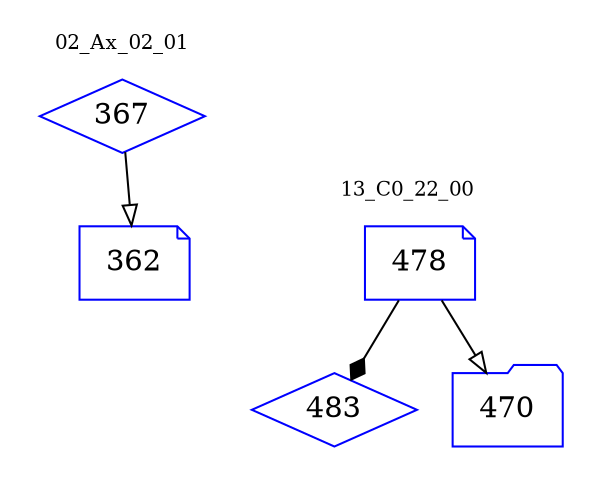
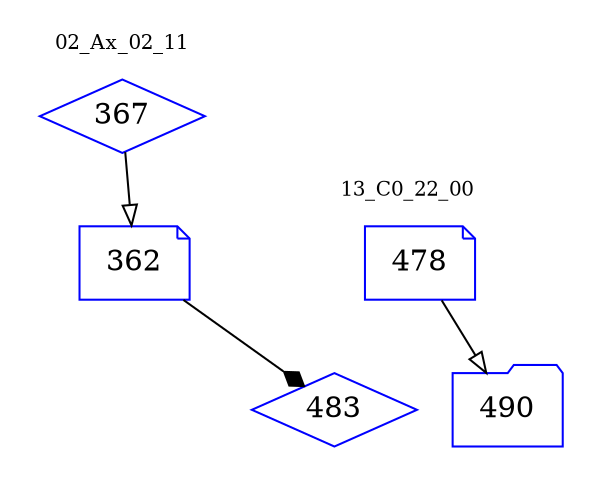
cluster "02_Ax_02_01": label "02_Ax_02_01" -> "02_Ax_02_11"
edge "478" -> "483": now "362" -> "483"
node "470": label "470" -> "490"
